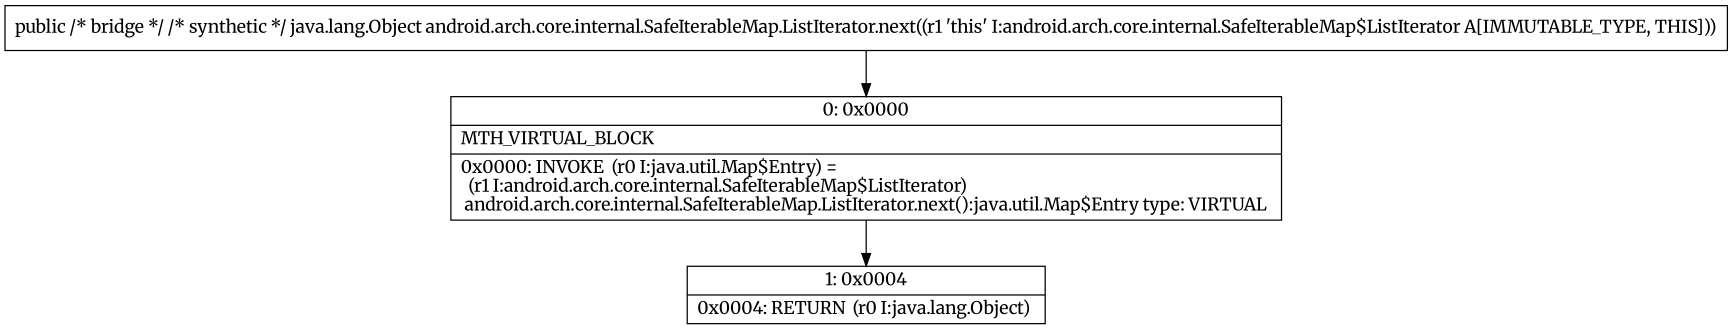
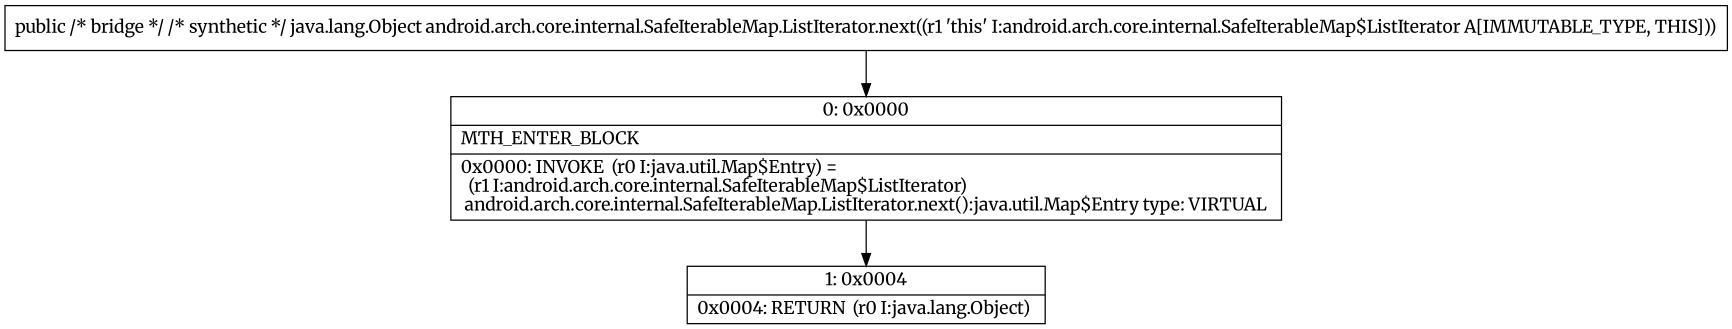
node "0: 0x0000": text "MTH_VIRTUAL_BLOCK" -> "MTH_ENTER_BLOCK"
